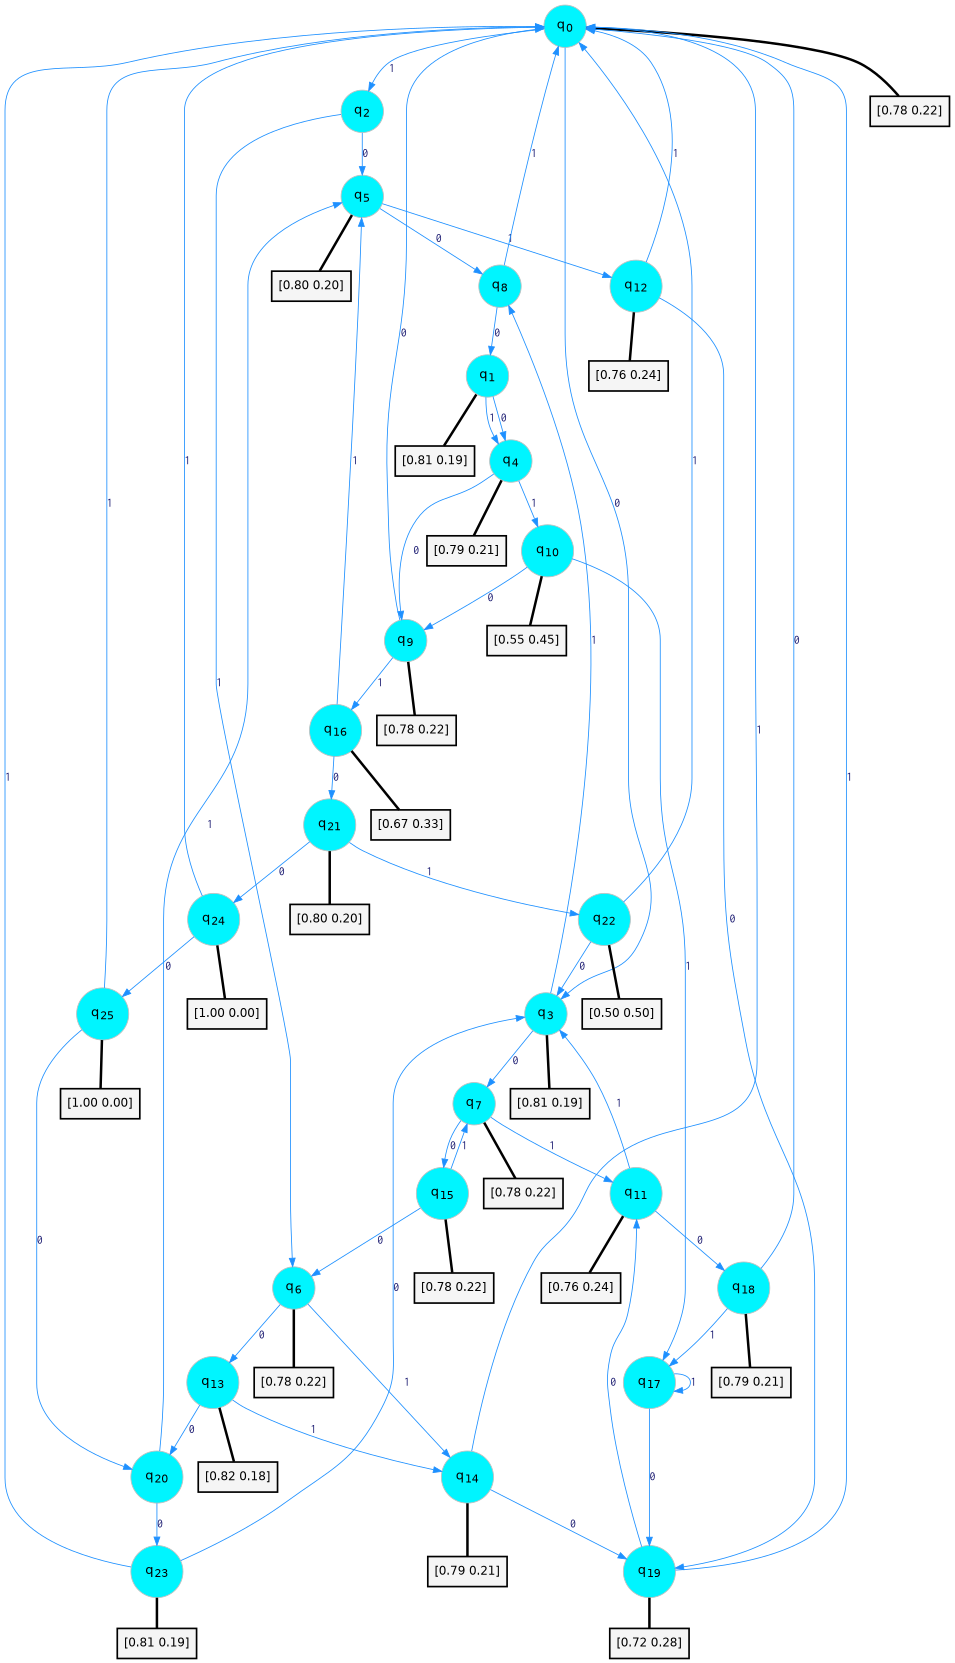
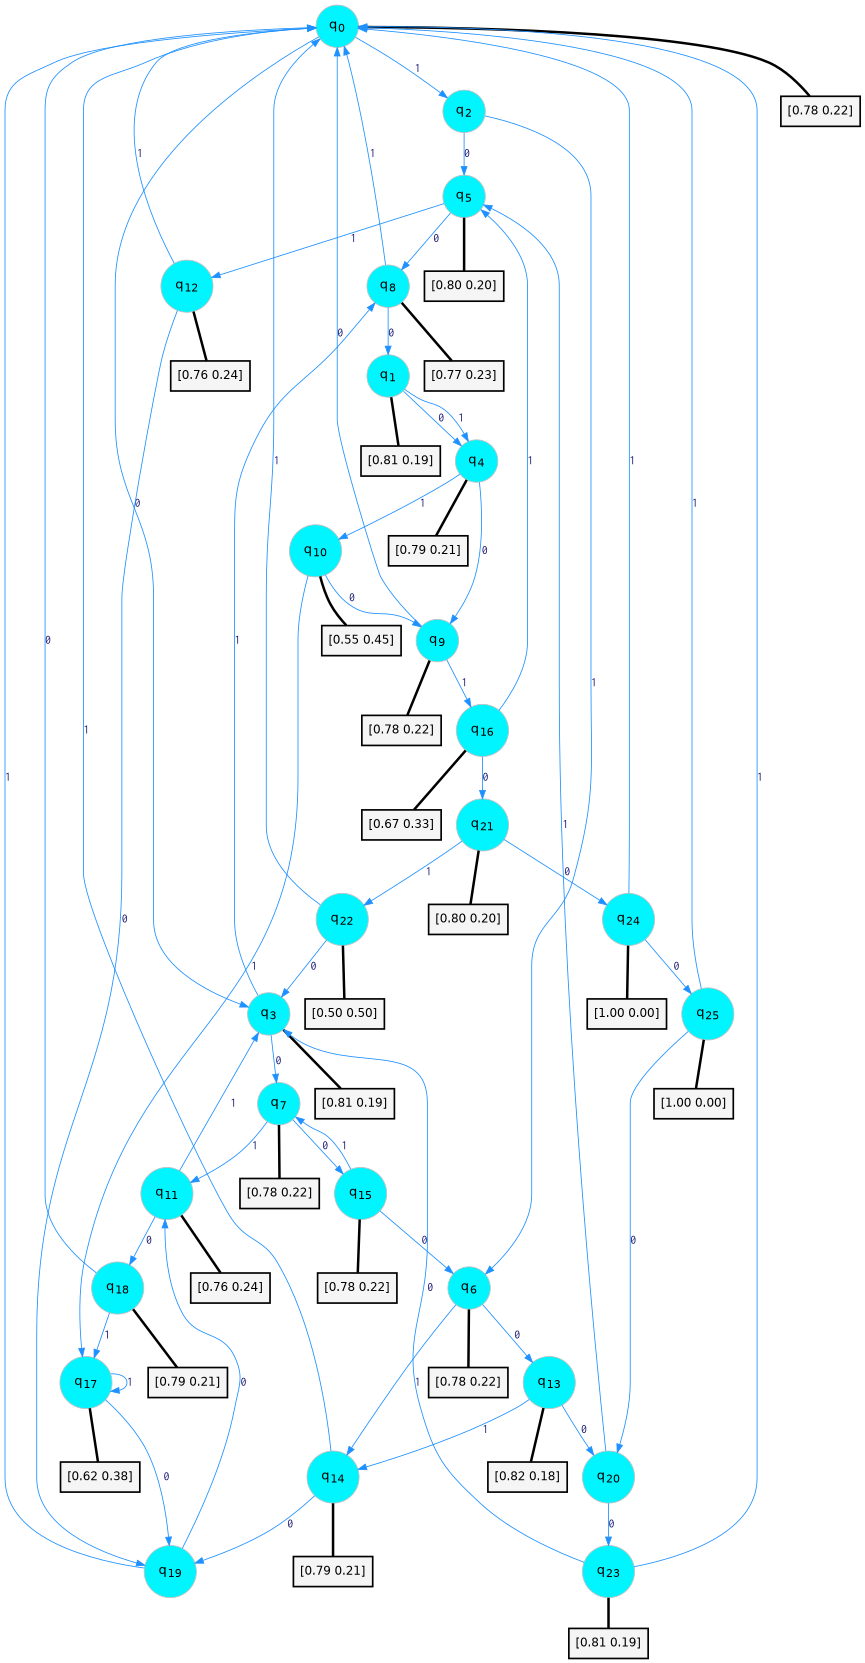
node "[0.77 0.23]": added
node "[0.62 0.38]": added
node "[0.72 0.28]": removed
